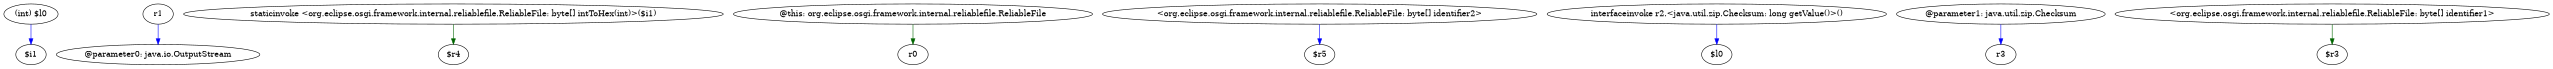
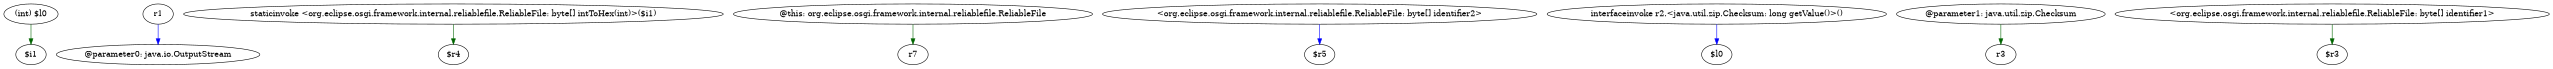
edge "(int) $l0" -> "$i1": color blue -> darkgreen
edge "@parameter1: java.util.zip.Checksum" -> "r3": color blue -> darkgreen
node "r0": label "r0" -> "r7"
